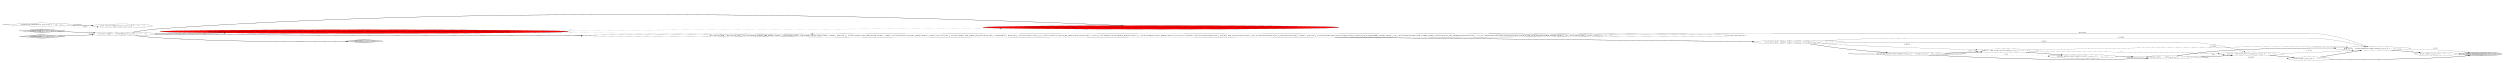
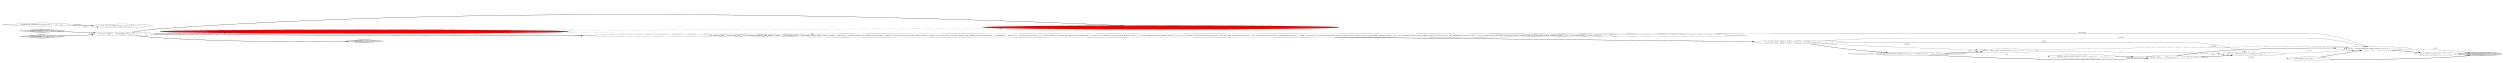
edge "plugins = new ArrayList<>(plugins)@@@7@@@['0', '0', '1']" -> "plugins.add(getTestTransportPlugin())@@@8@@@['0', '0', '1']": removed
edge "plugins = new ArrayList<>(plugins)@@@11@@@['0', '0', '1']" -> "plugins.add()@@@12@@@['0', '0', '1']": removed
